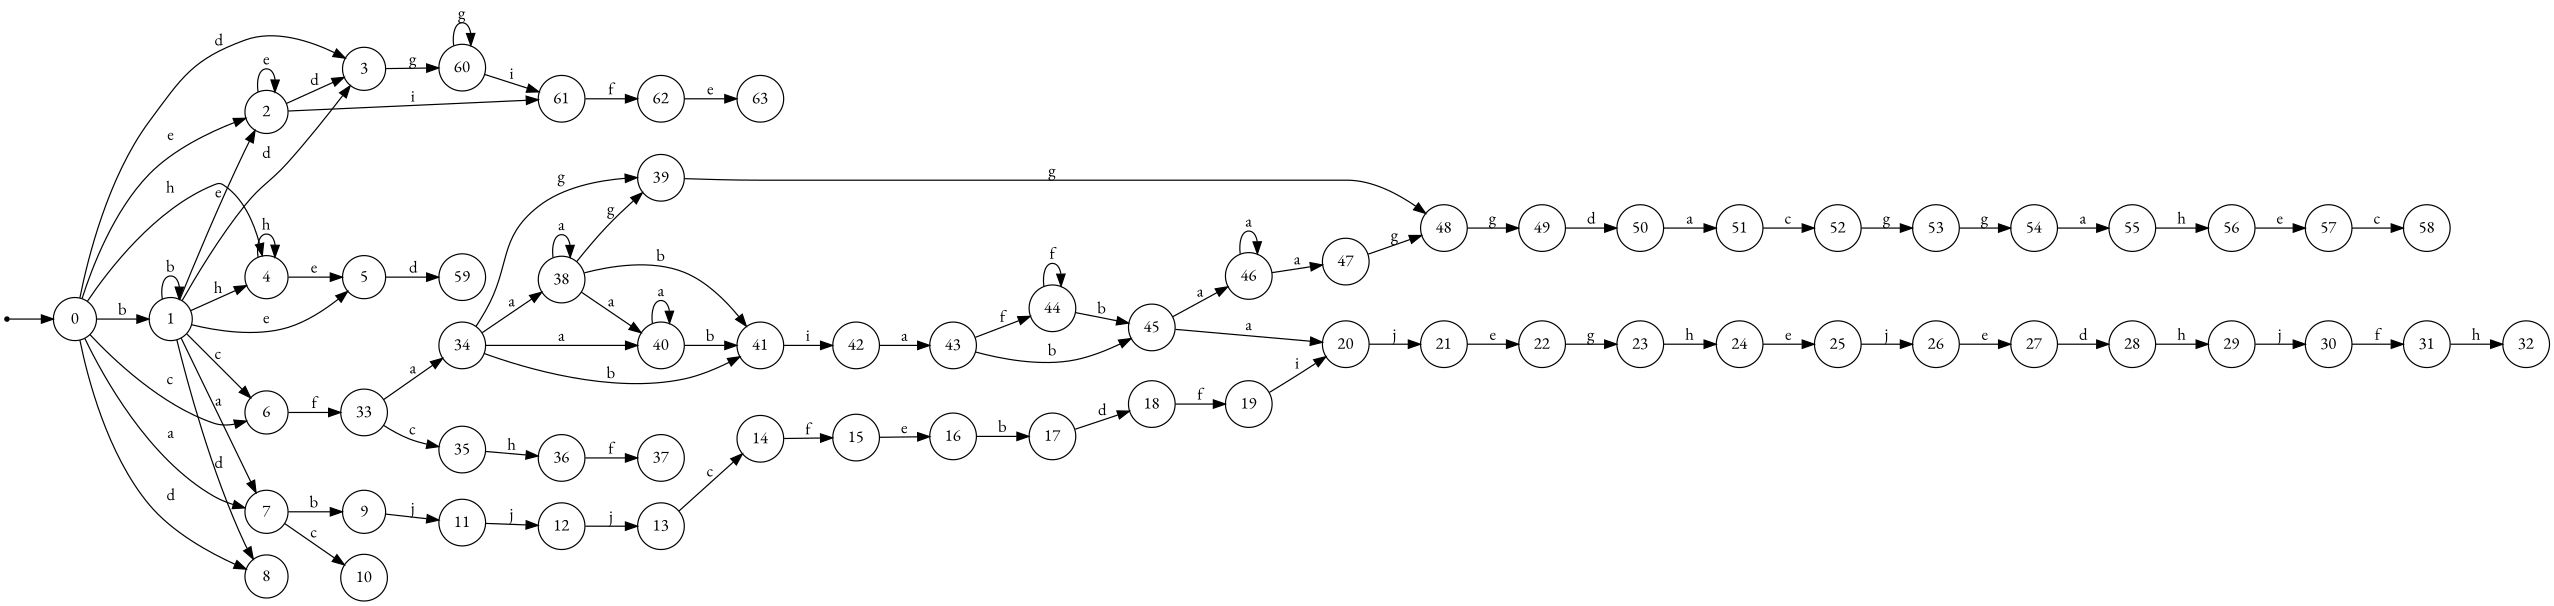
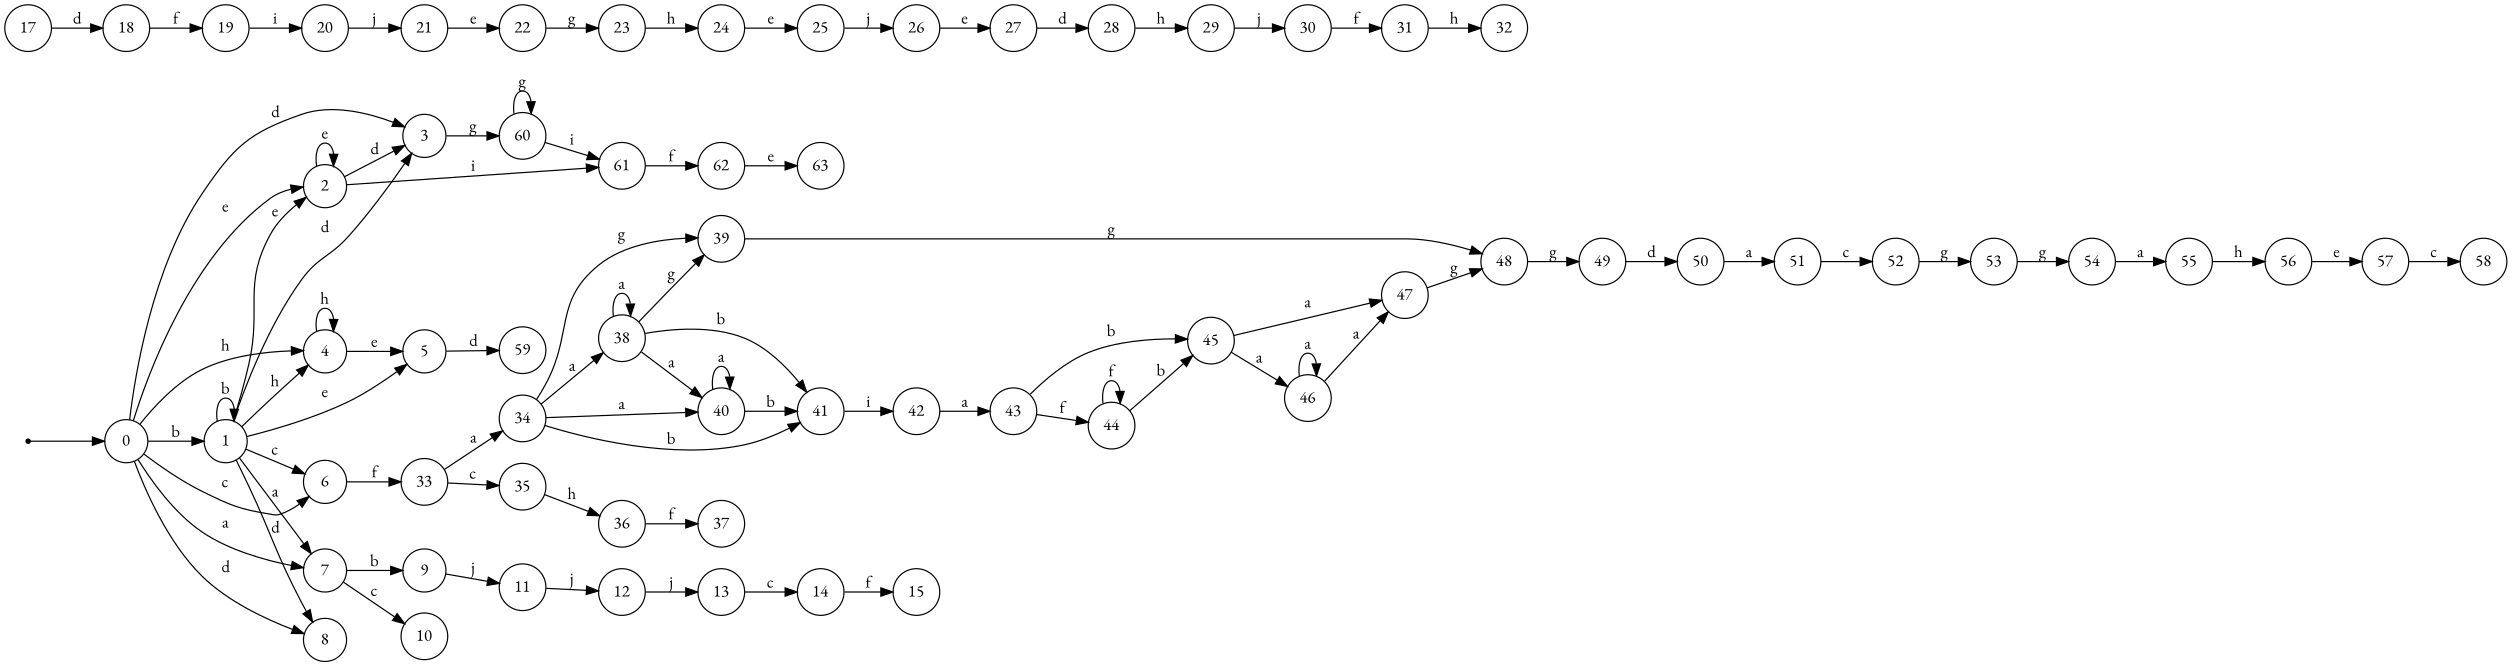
edge "45" -> "20": now "45" -> "47"
node "16": removed
